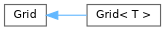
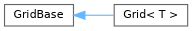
node "Grid": label "Grid" -> "GridBase"
